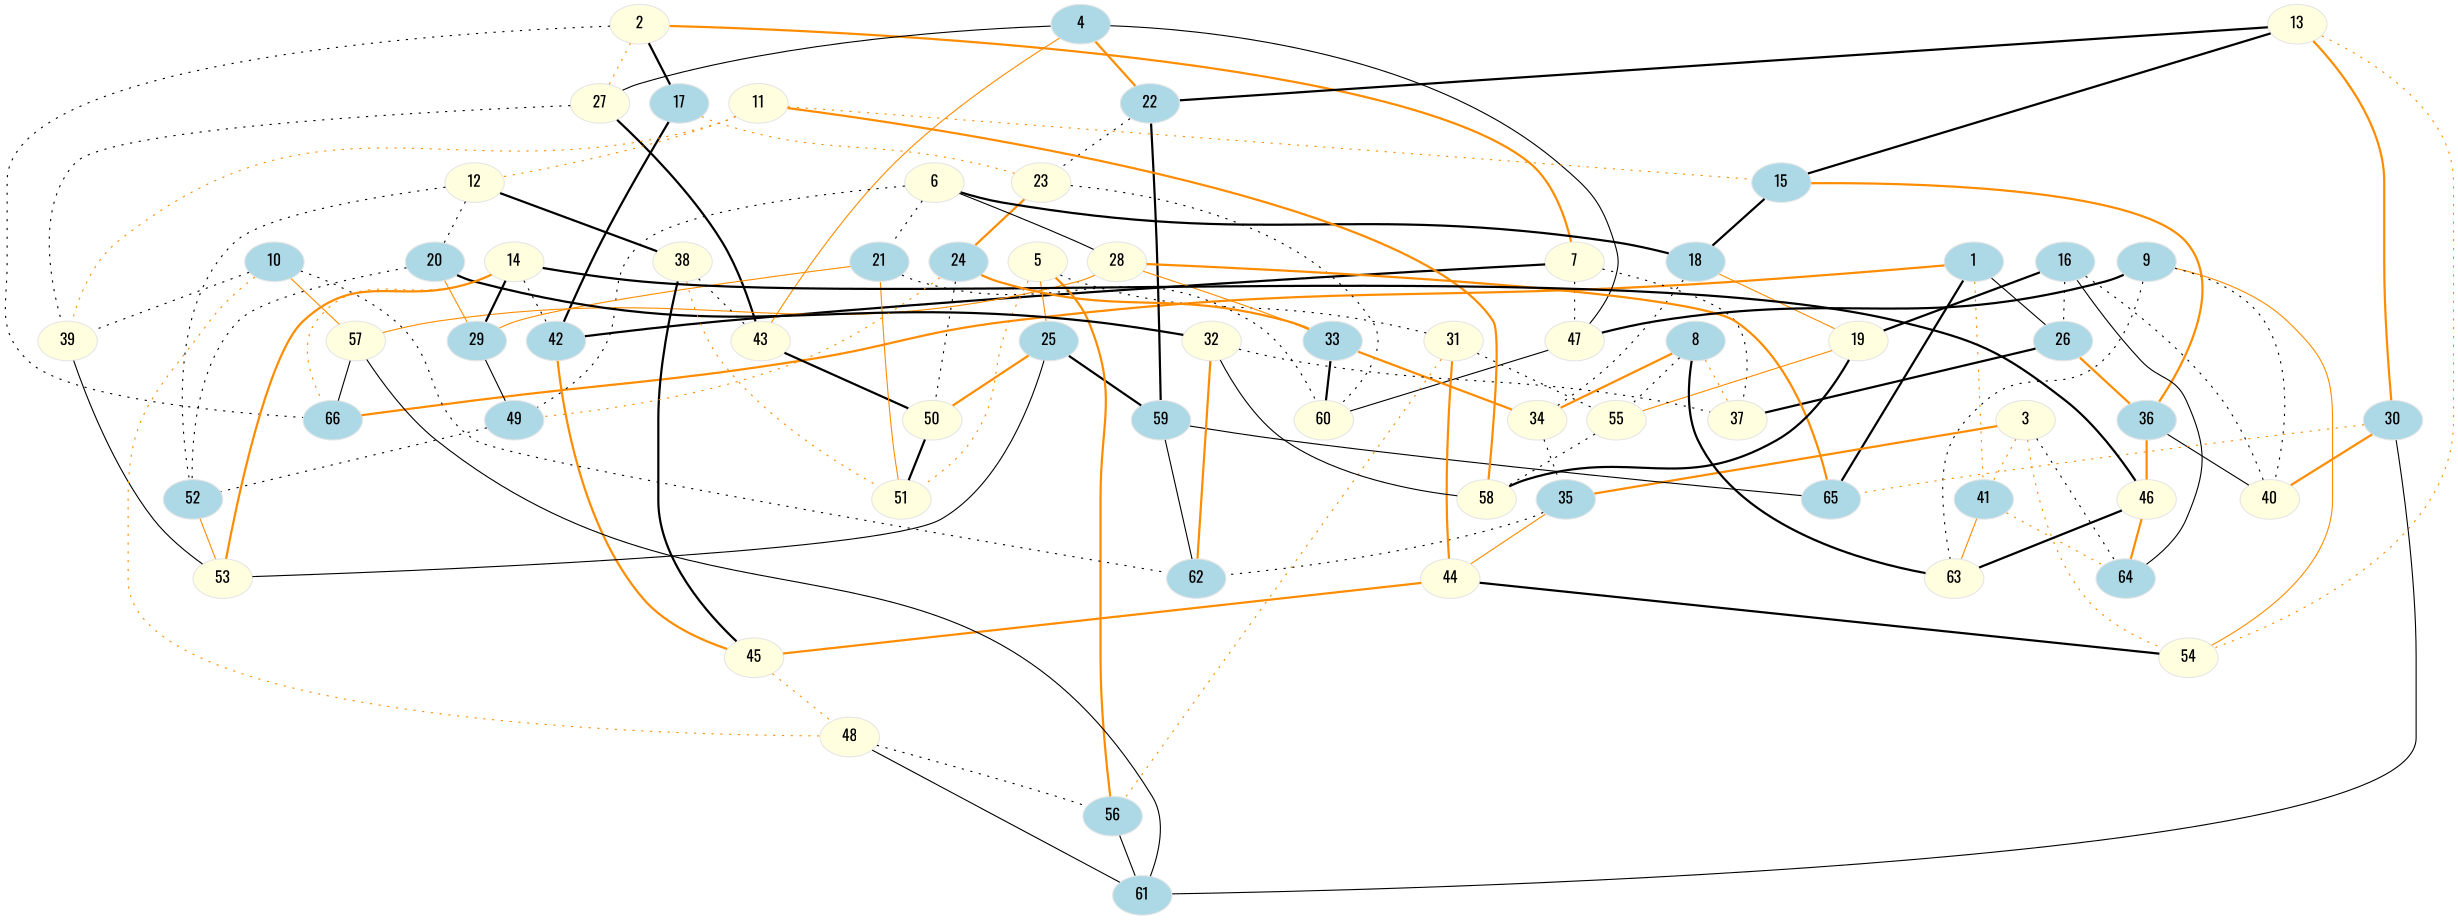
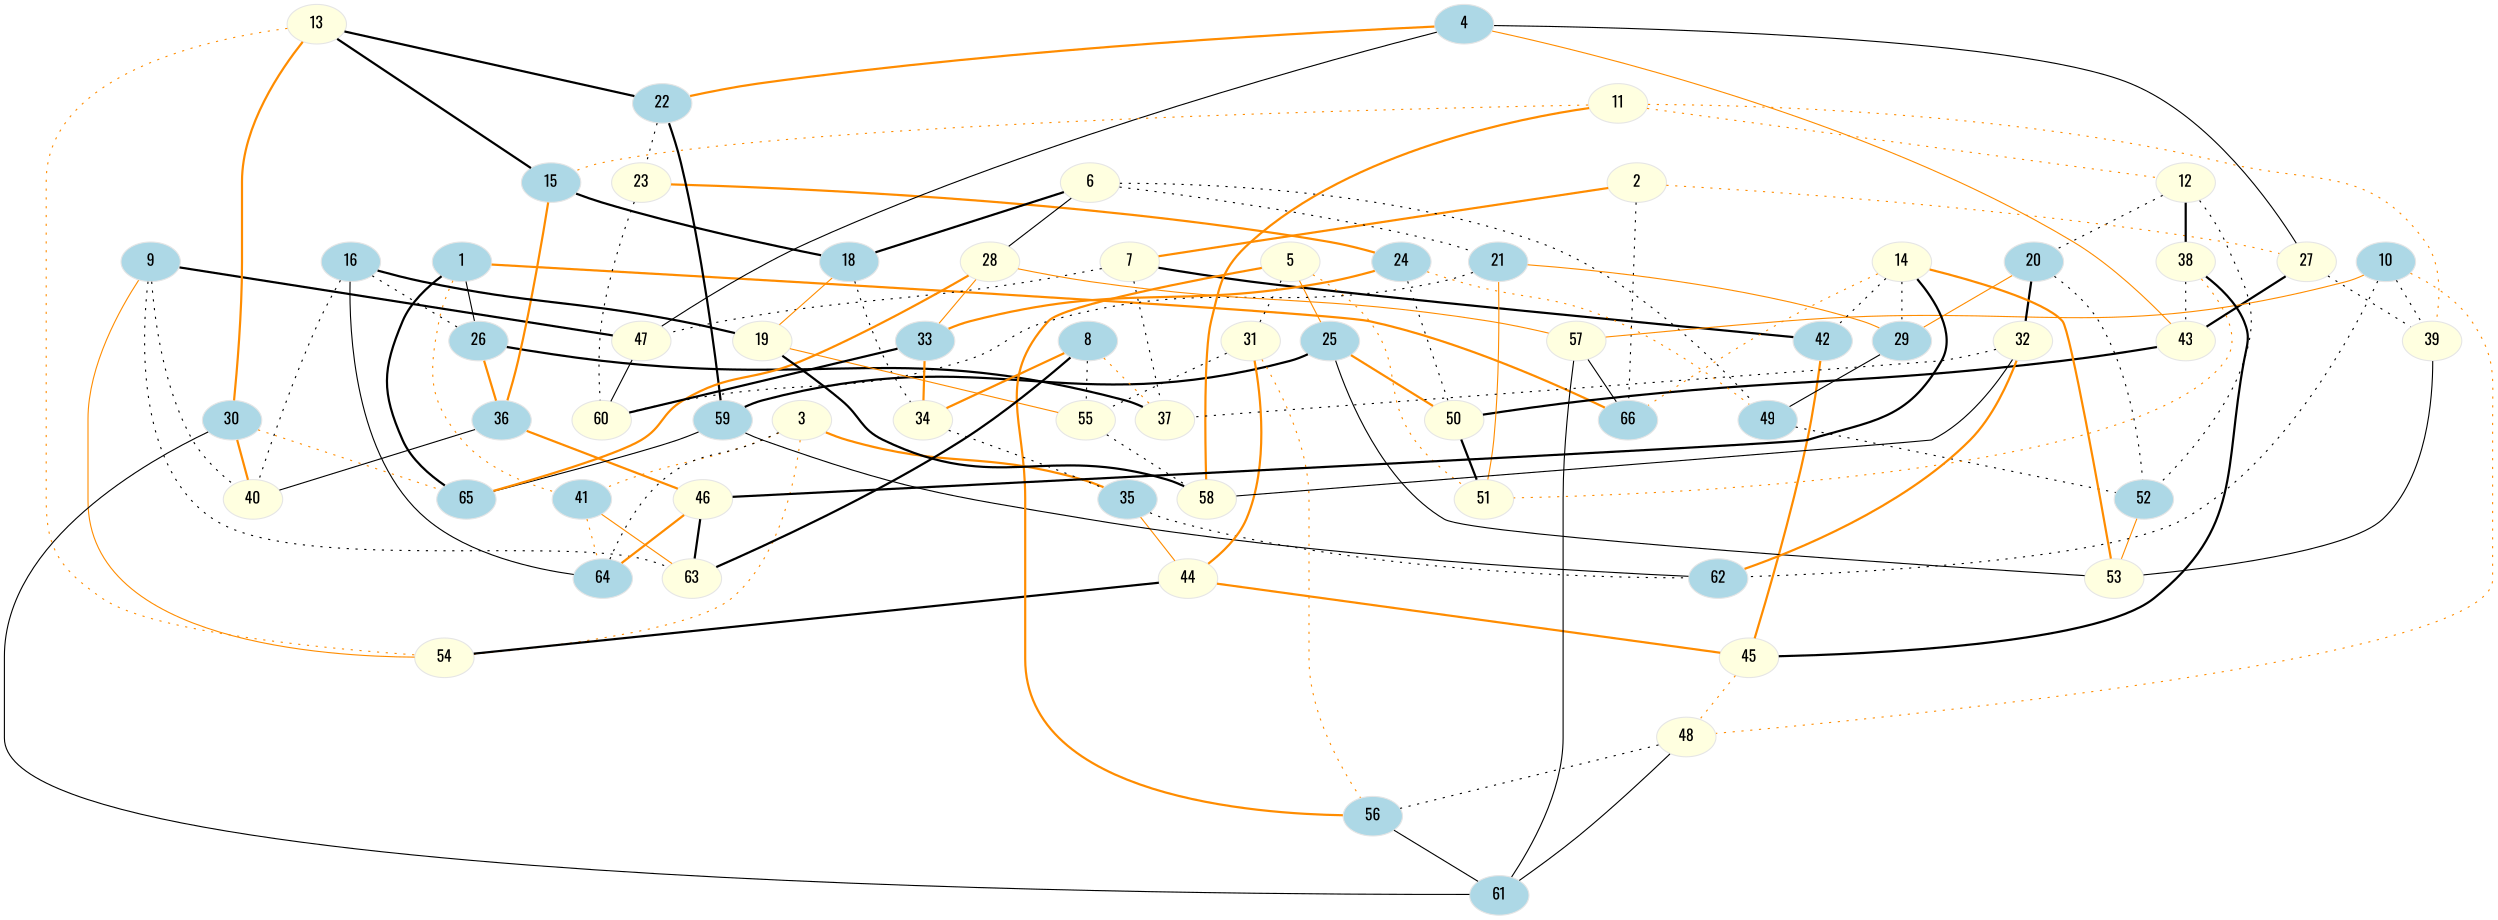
node "17": removed
edge "14" -- "29": style bold -> dotted
